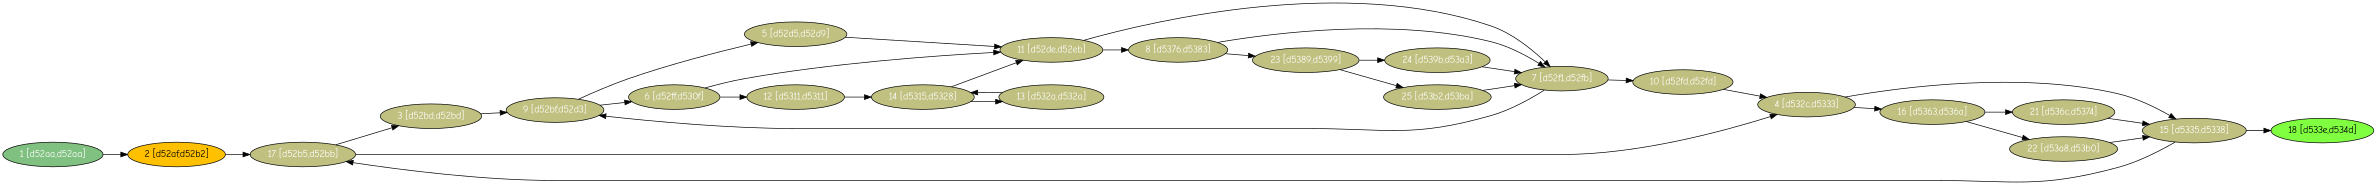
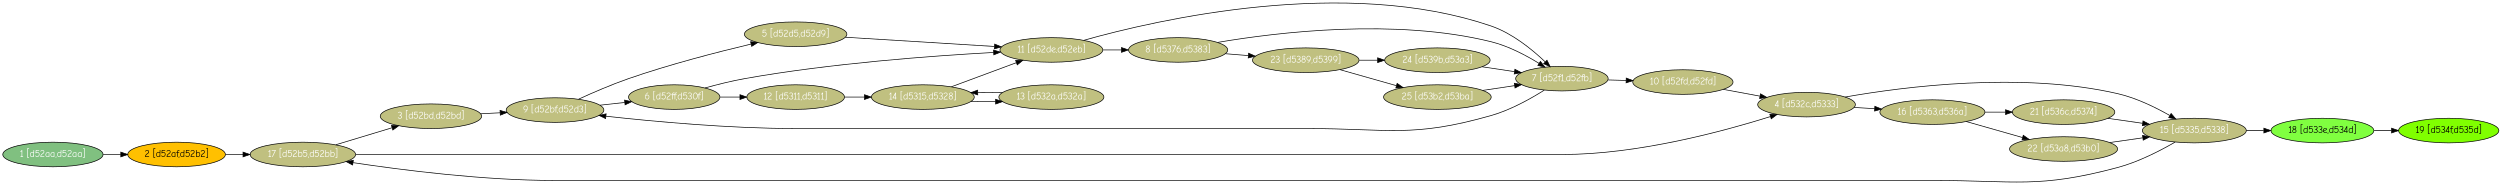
node "19 [d534f,d535d]": added
